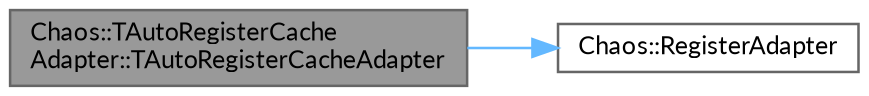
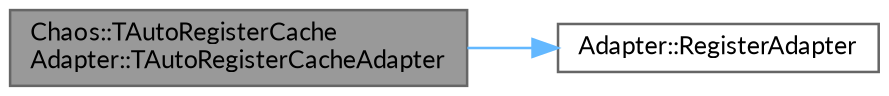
node "Chaos::RegisterAdapter": label "Chaos::RegisterAdapter" -> "Adapter::RegisterAdapter"
